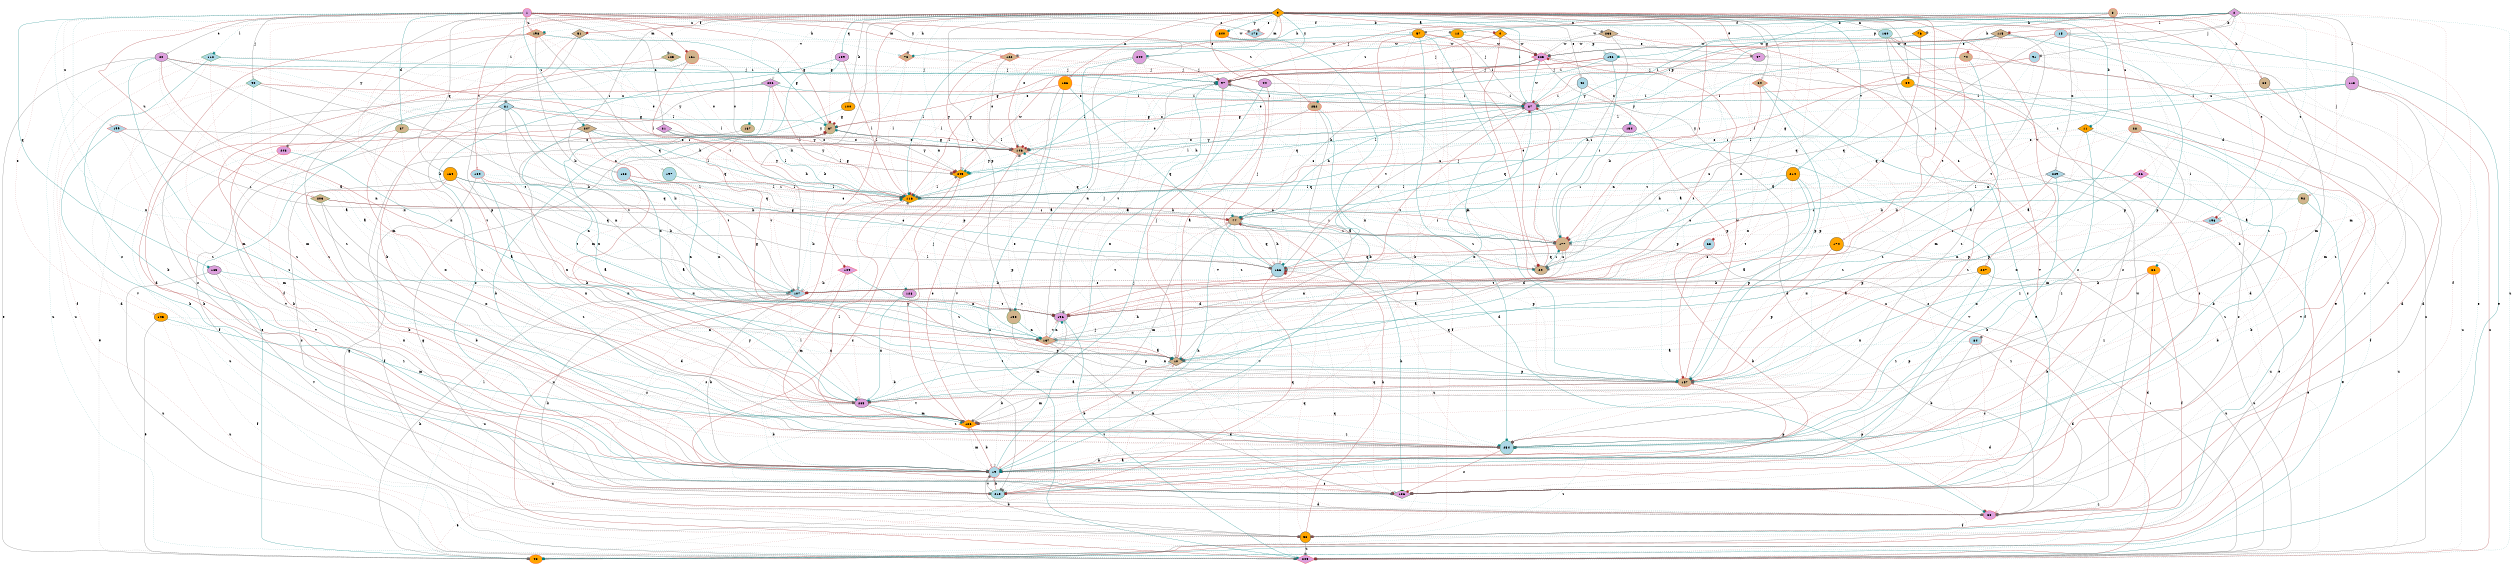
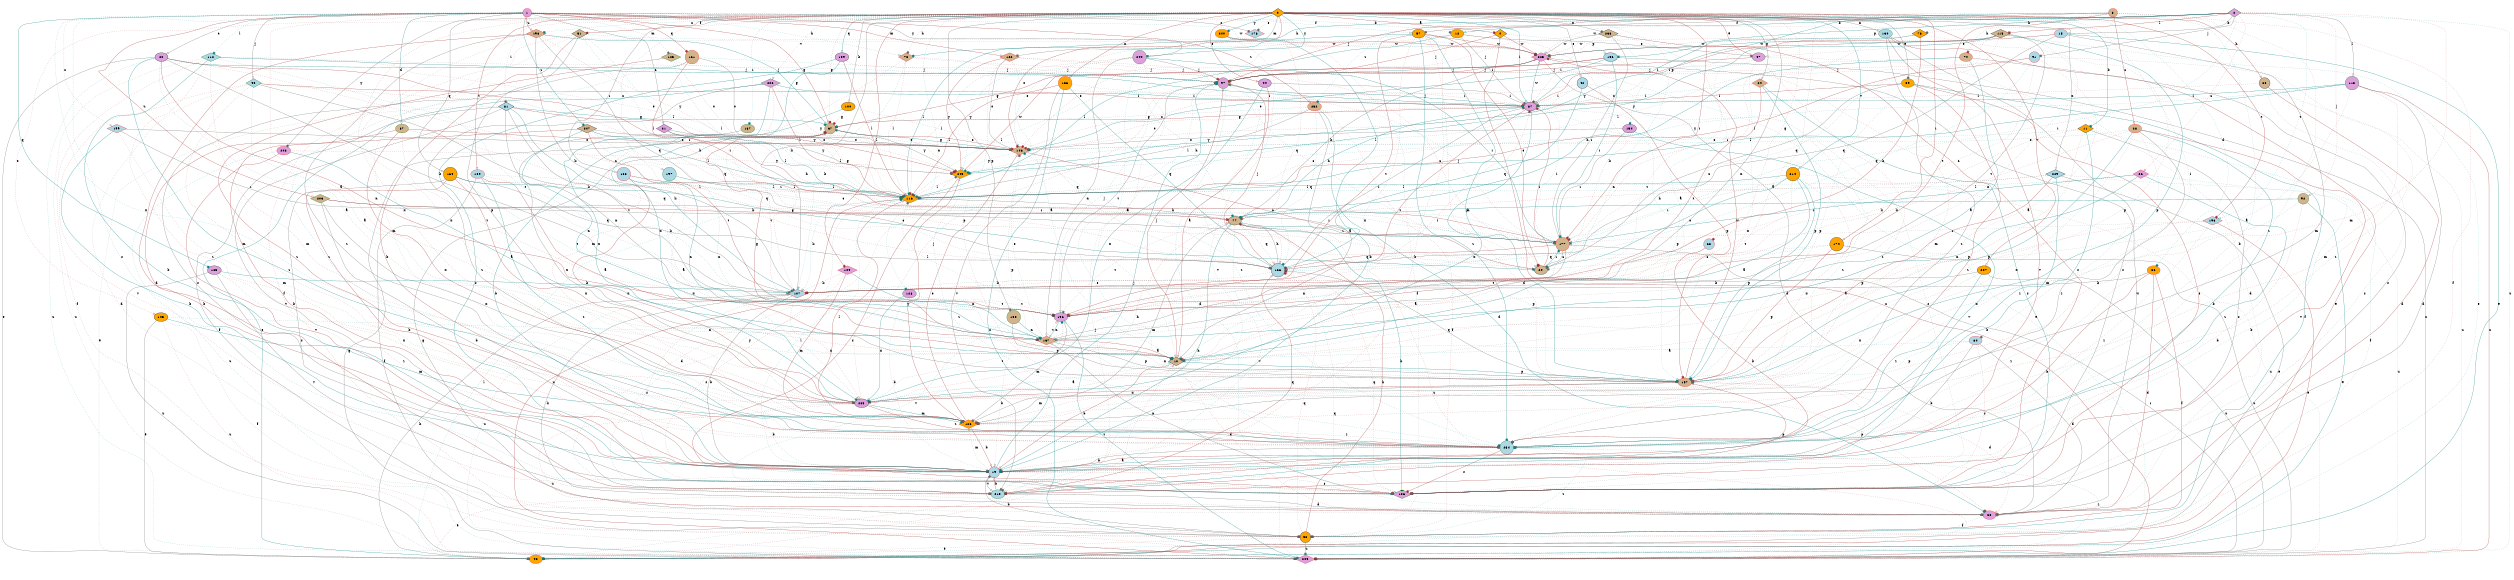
edge "244" -> "155": now "244" -> "177"
edge "58" -> "48": added, label "e"
